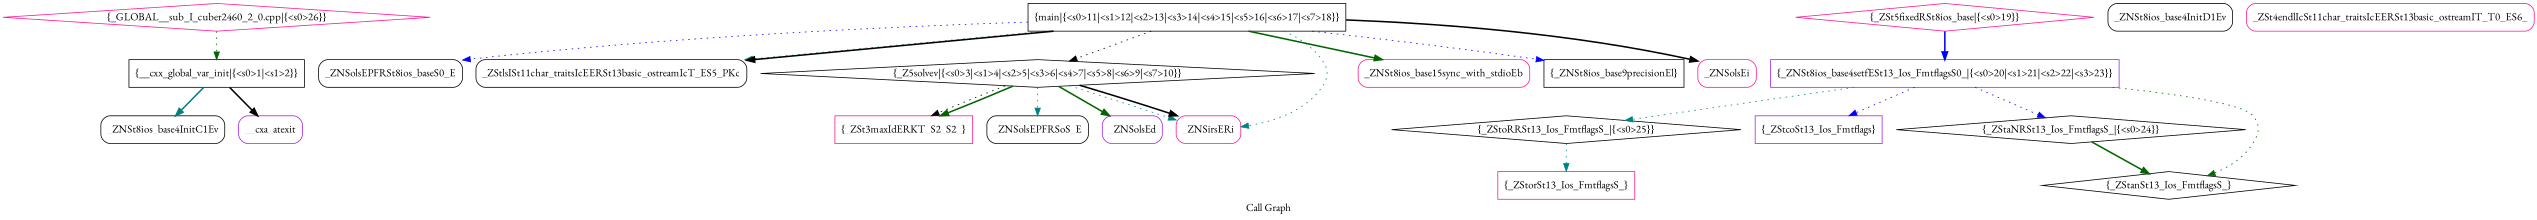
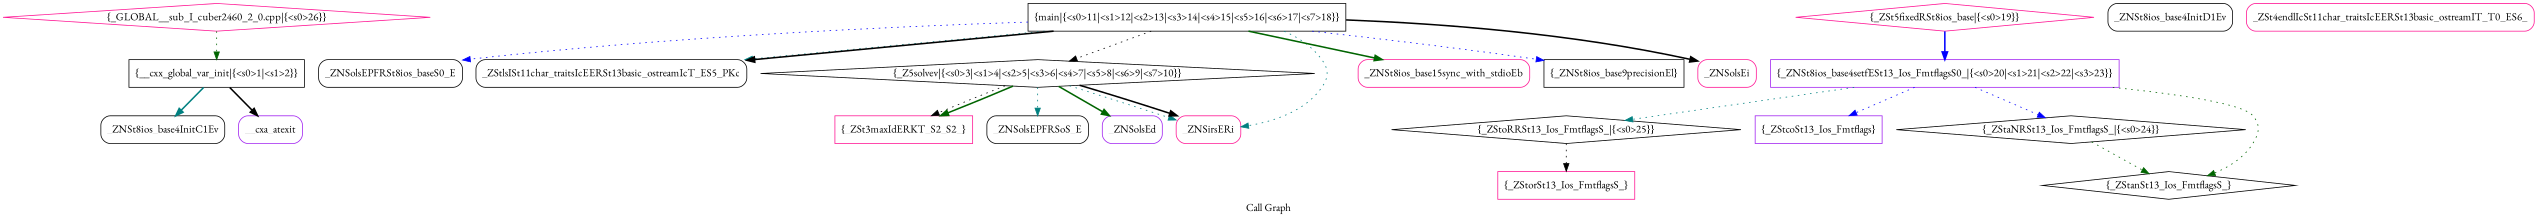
edge "{_ZStoRRSt13_Ios_FmtflagsS_|{<s0>25}}" -> "{_ZStorSt13_Ios_FmtflagsS_}": color teal -> black
edge "{_ZStaNRSt13_Ios_FmtflagsS_|{<s0>24}}" -> "{_ZStanSt13_Ios_FmtflagsS_}": style bold -> dotted
